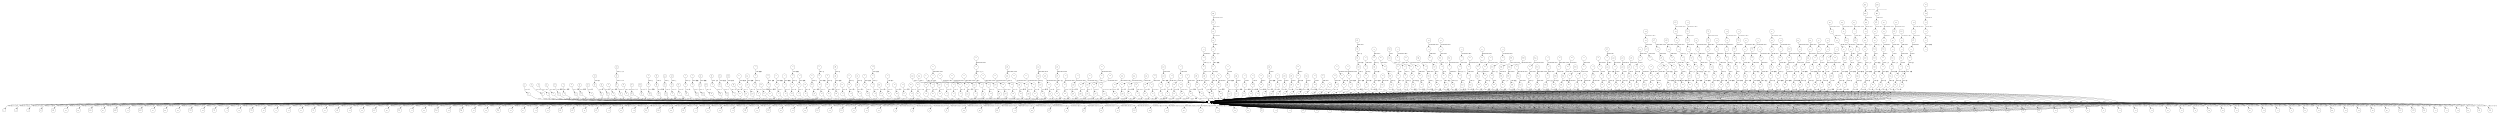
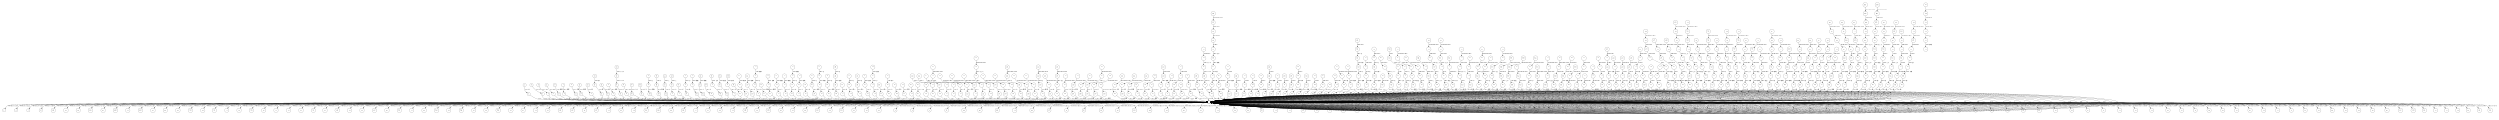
edge "300" -> "0": removed, label "<eps>:静電"
